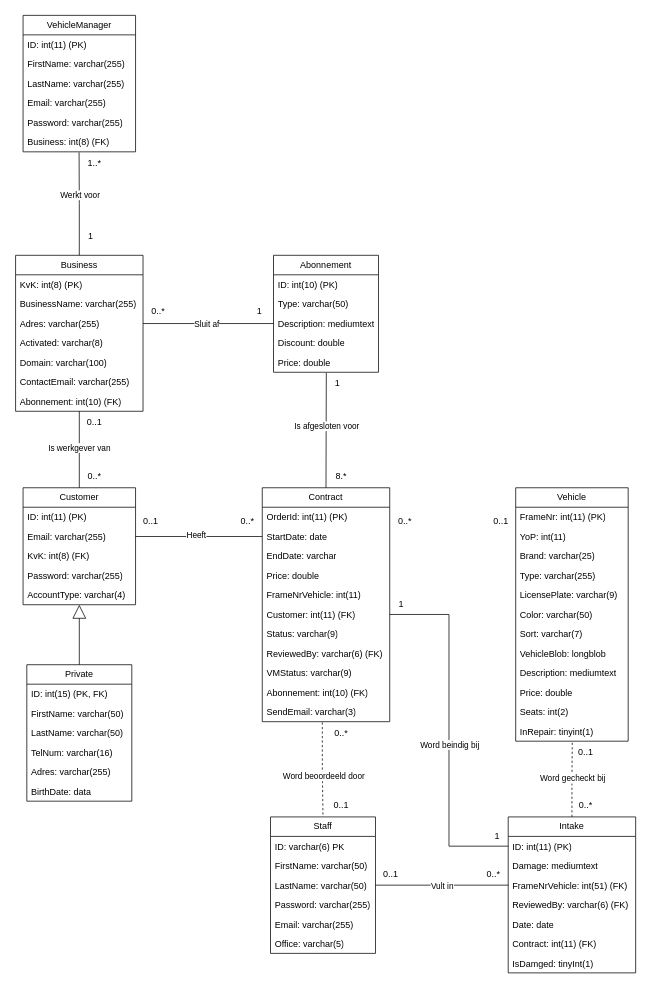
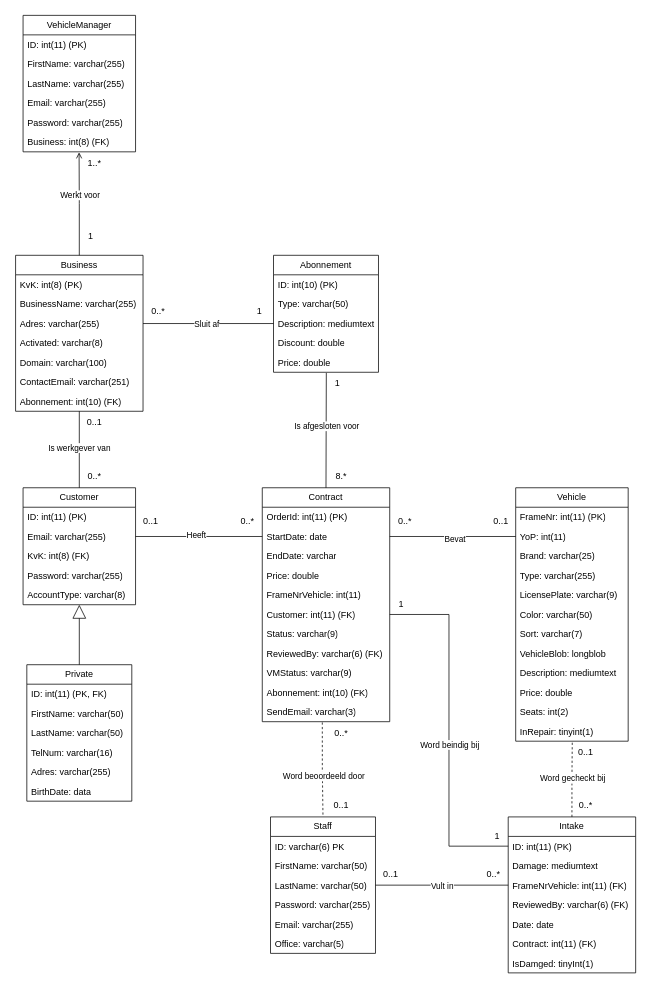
edge "Business: int(8) (FK)" -- "Business": arrowhead none -> open
node "ContactEmail: varchar(255)": label "ContactEmail: varchar(255)" -> "ContactEmail: varchar(251)"
edge "StartDate: date" -- "YoP: int(11)": added, label "Bevat"
node "AccountType: varchar(4)": label "AccountType: varchar(4)" -> "AccountType: varchar(8)"
node "ID: int(15) (PK, FK)": label "ID: int(15) (PK, FK)" -> "ID: int(11) (PK, FK)"
node "FrameNrVehicle: int(51) (FK)": label "FrameNrVehicle: int(51) (FK)" -> "FrameNrVehicle: int(11) (FK)"
